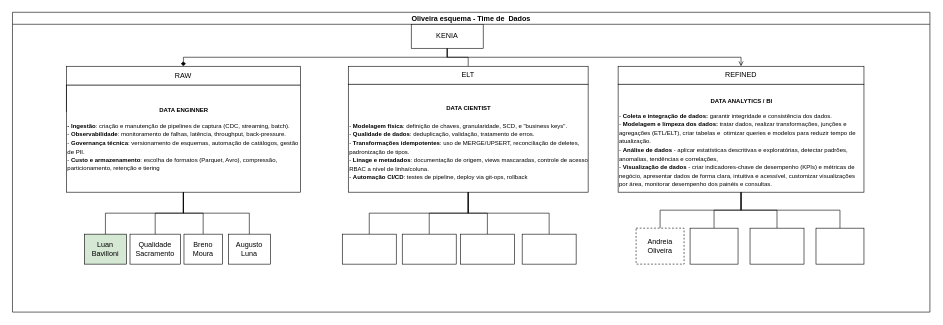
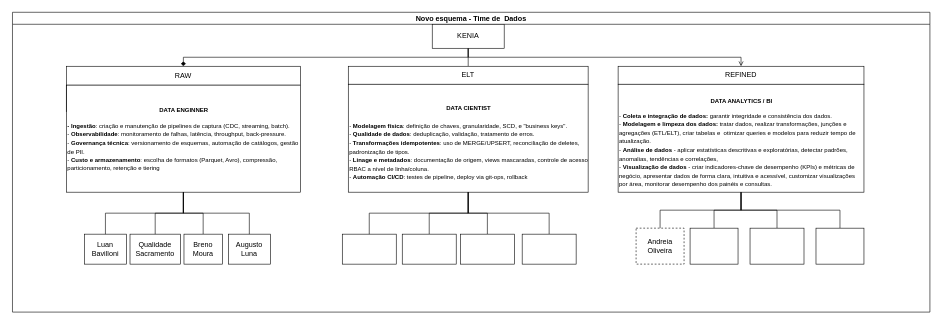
node "Oliveira esquema - Time de Dados": label "Oliveira esquema - Time de Dados" -> "Novo esquema - Time de Dados"
node "KENIA": moved (447, 36) -> (468, 36)
node "Luan Bavilloni": fillcolor #d5e8d4 -> #ffffff
